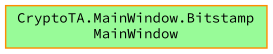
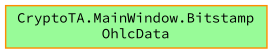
node "CryptoTA.MainWindow.Bitstamp MainWindow": label "CryptoTA.MainWindow.Bitstamp MainWindow" -> "CryptoTA.MainWindow.Bitstamp OhlcData"
